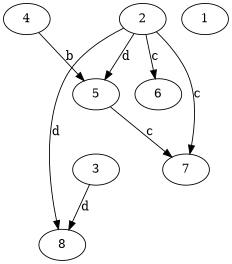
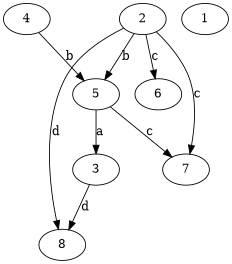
edge "2" -> "5": label "d" -> "b"
edge "5" -> "3": added, label "a"
